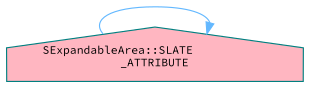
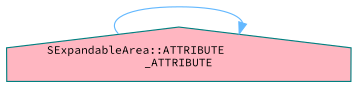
node "SExpandableArea::SLATE _ATTRIBUTE": label "SExpandableArea::SLATE _ATTRIBUTE" -> "SExpandableArea::ATTRIBUTE _ATTRIBUTE"
